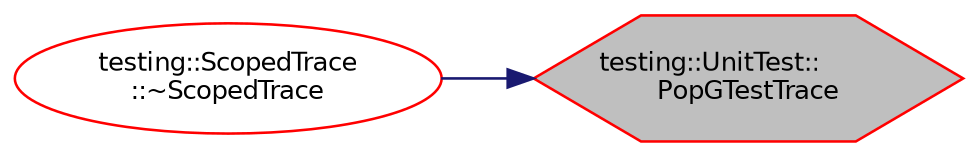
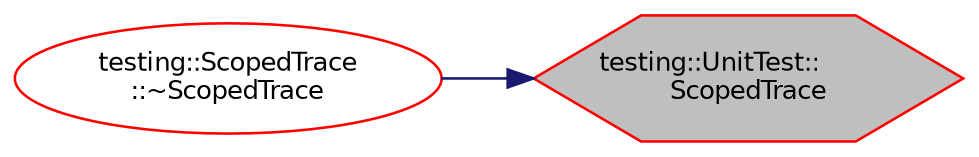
node "testing::UnitTest:: PopGTestTrace": label "testing::UnitTest:: PopGTestTrace" -> "testing::UnitTest:: ScopedTrace"
